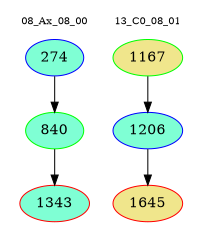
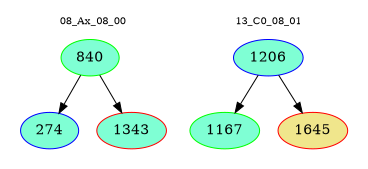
node "1167": fillcolor khaki -> aquamarine
edge "274" -> "840": reversed
edge "1167" -> "1206": reversed
